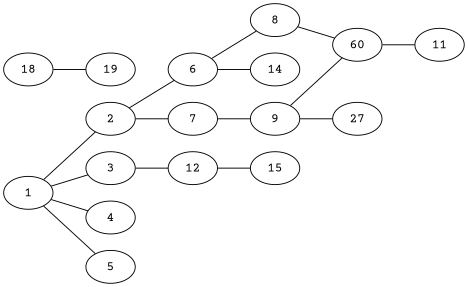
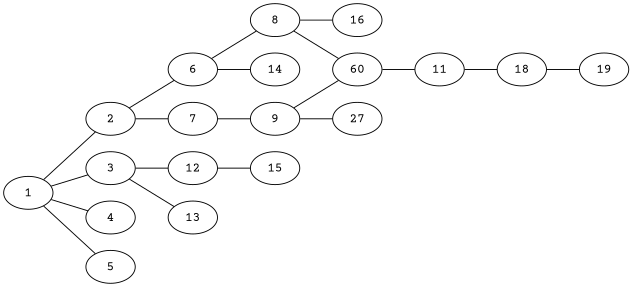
node "16": added
edge "11" -- "18": added
node "13": added
